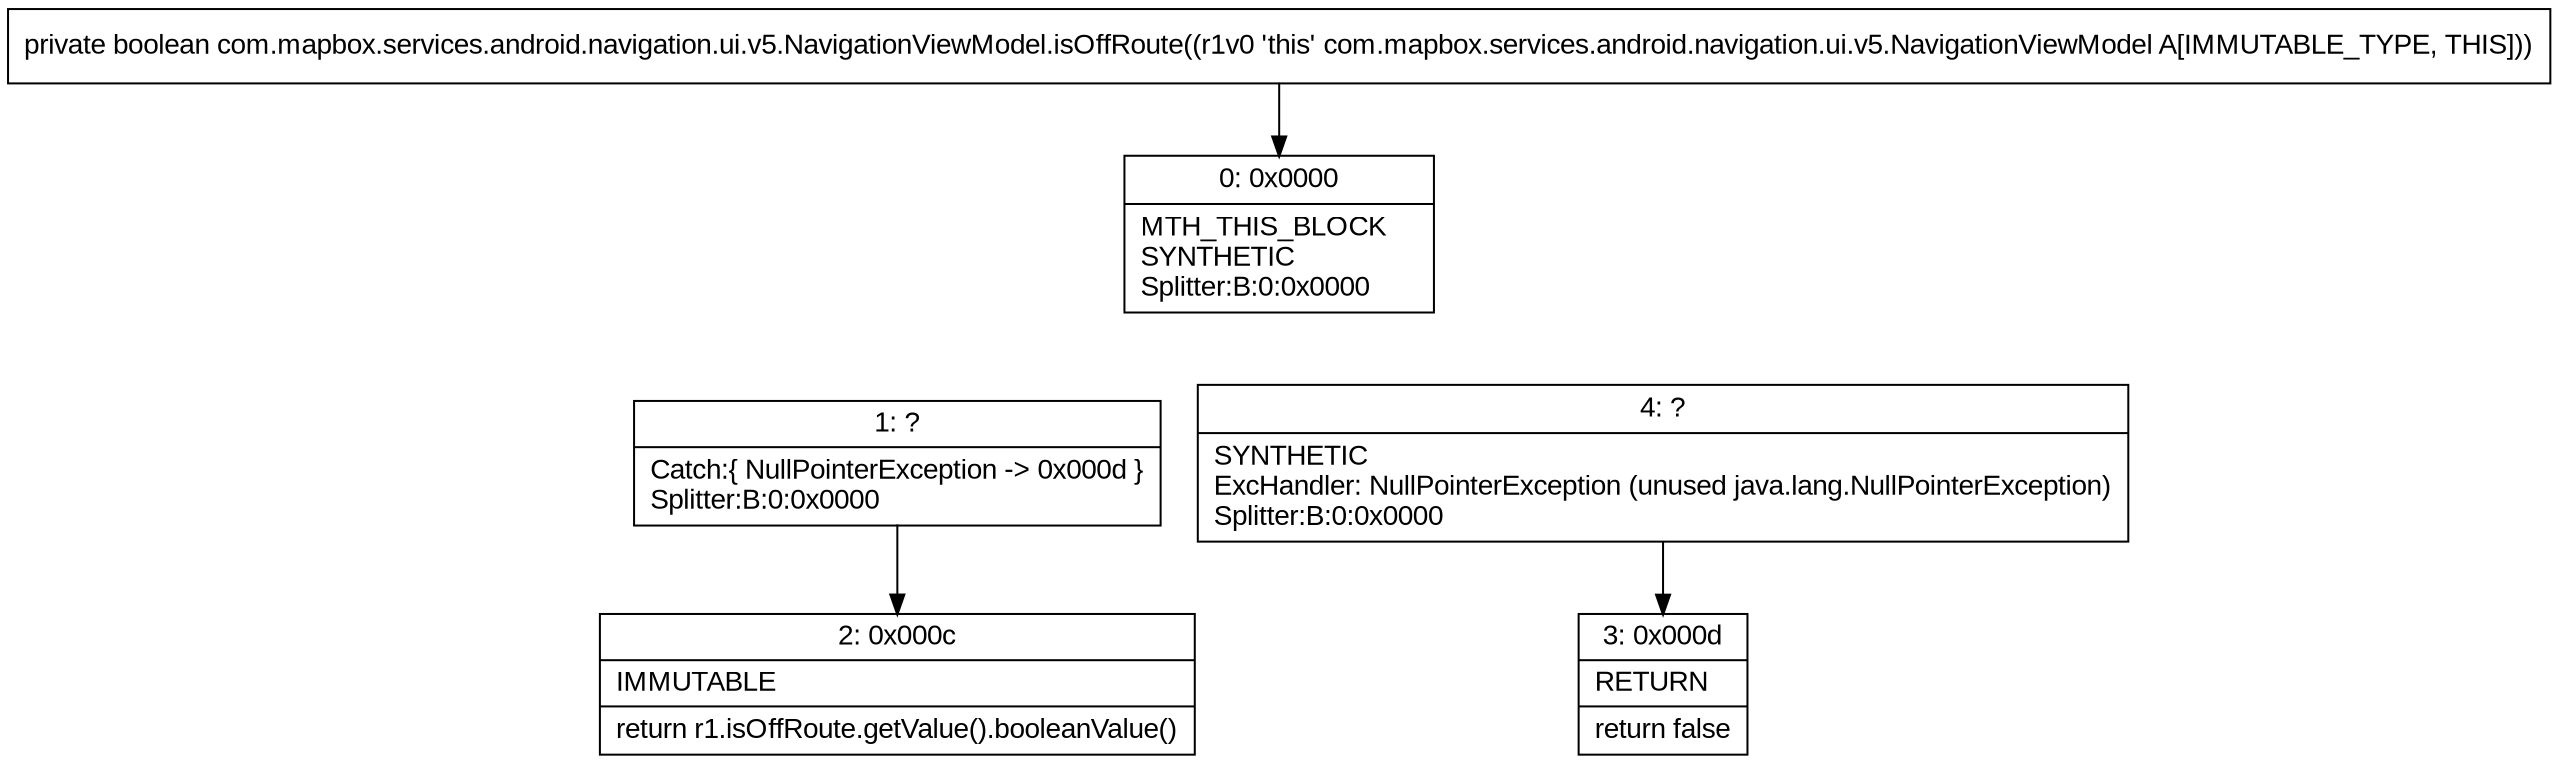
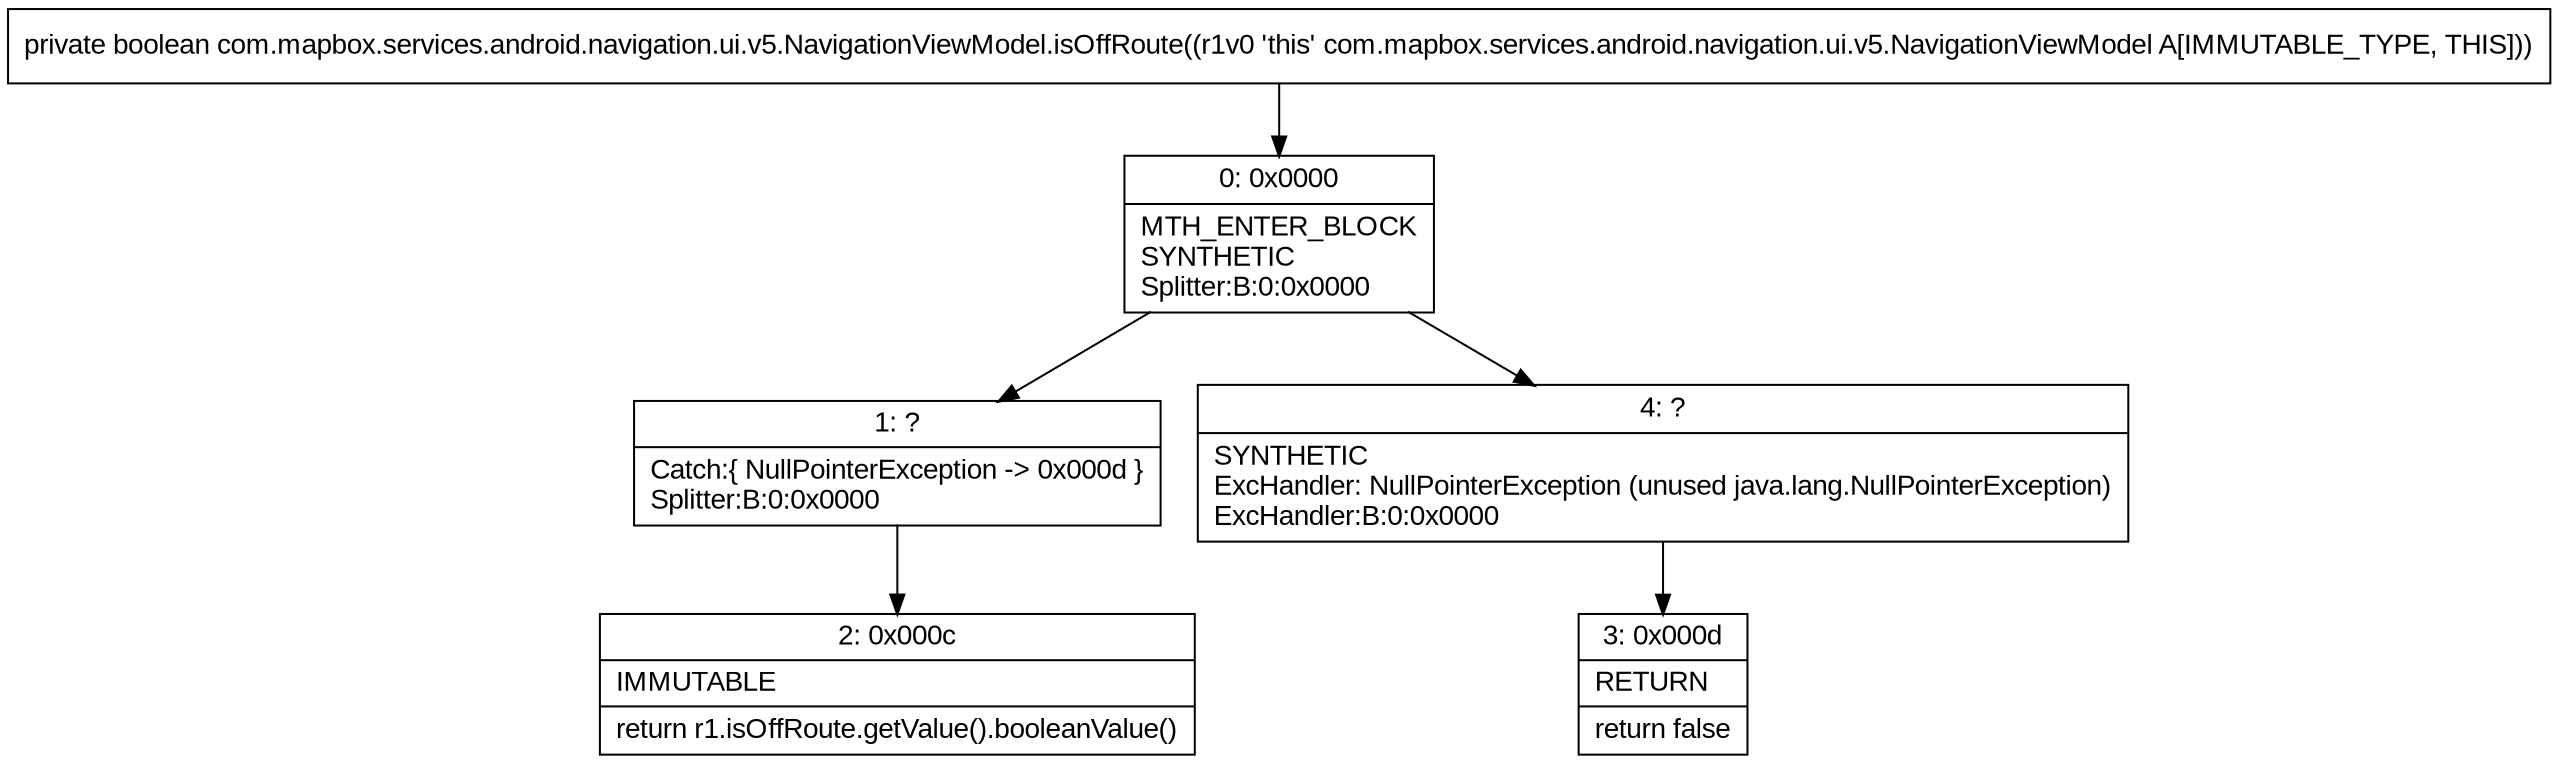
node "0: 0x0000": text "MTH_THIS_BLOCK" -> "MTH_ENTER_BLOCK"
edge "0: 0x0000" -> "4: ?": added
edge "0: 0x0000" -> "1: ?": added
node "4: ?": text "Splitter:B:0:0x0000" -> "ExcHandler:B:0:0x0000"
